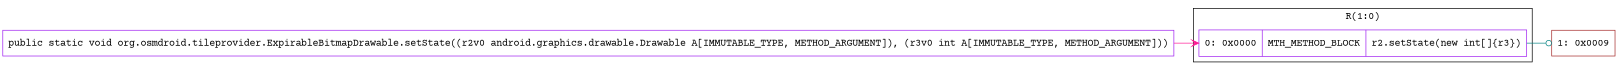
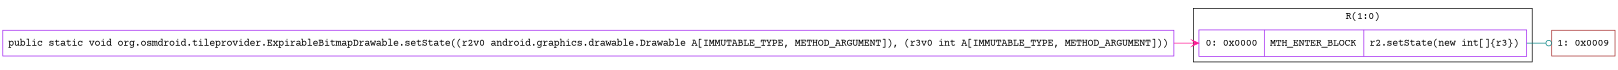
node "0: 0x0000": text "MTH_METHOD_BLOCK" -> "MTH_ENTER_BLOCK"
